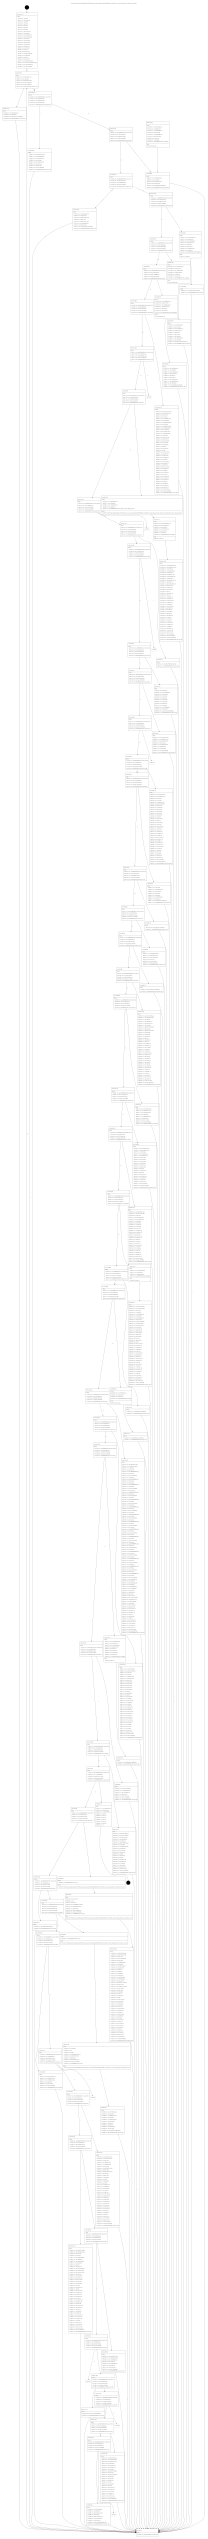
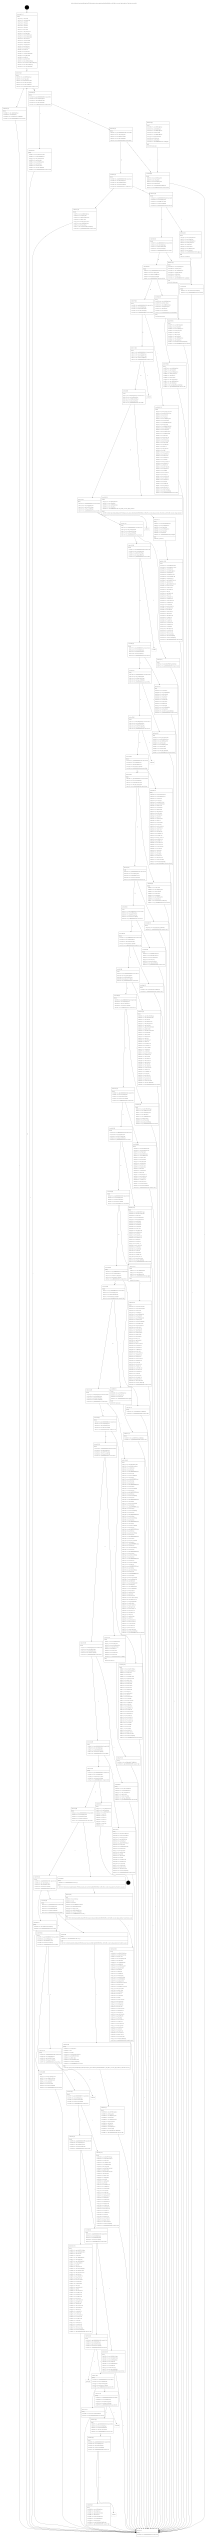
node "0x402c6e [106]": removed
